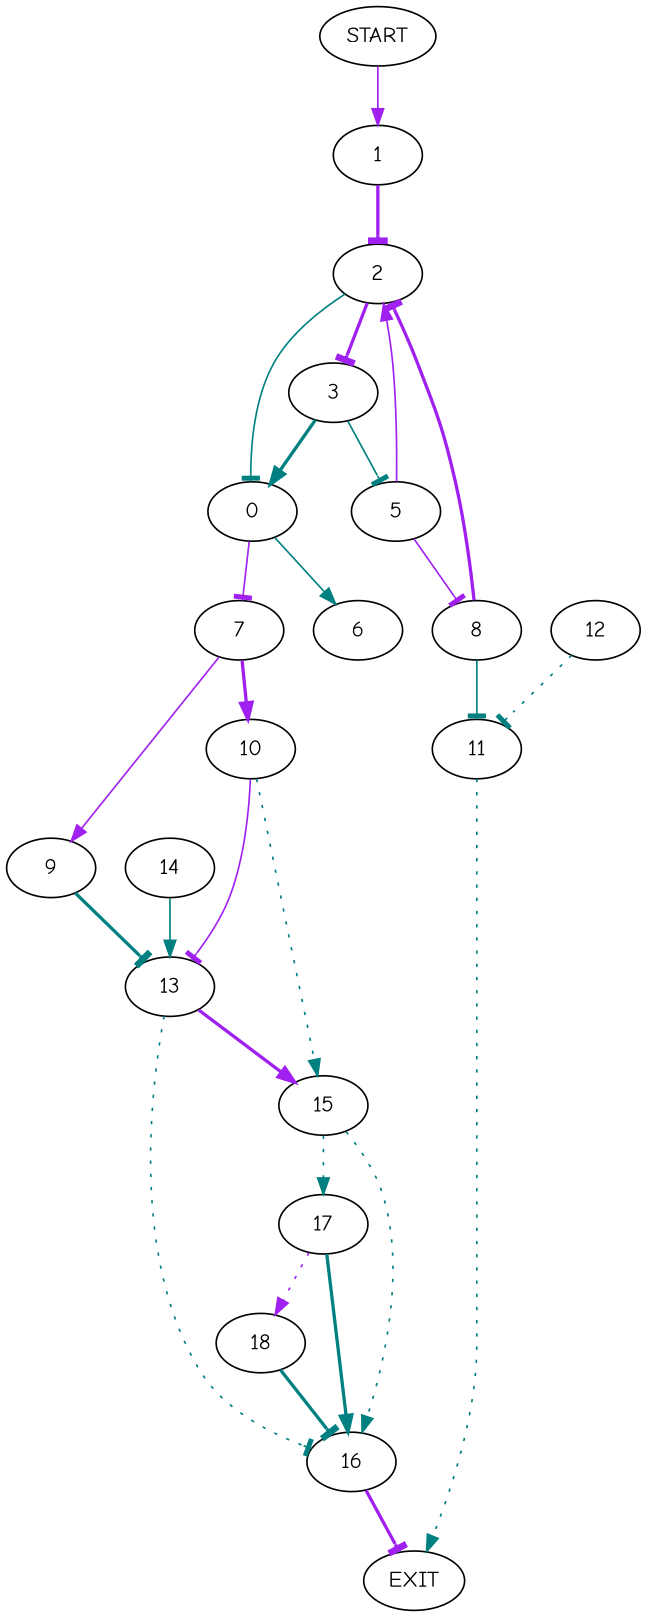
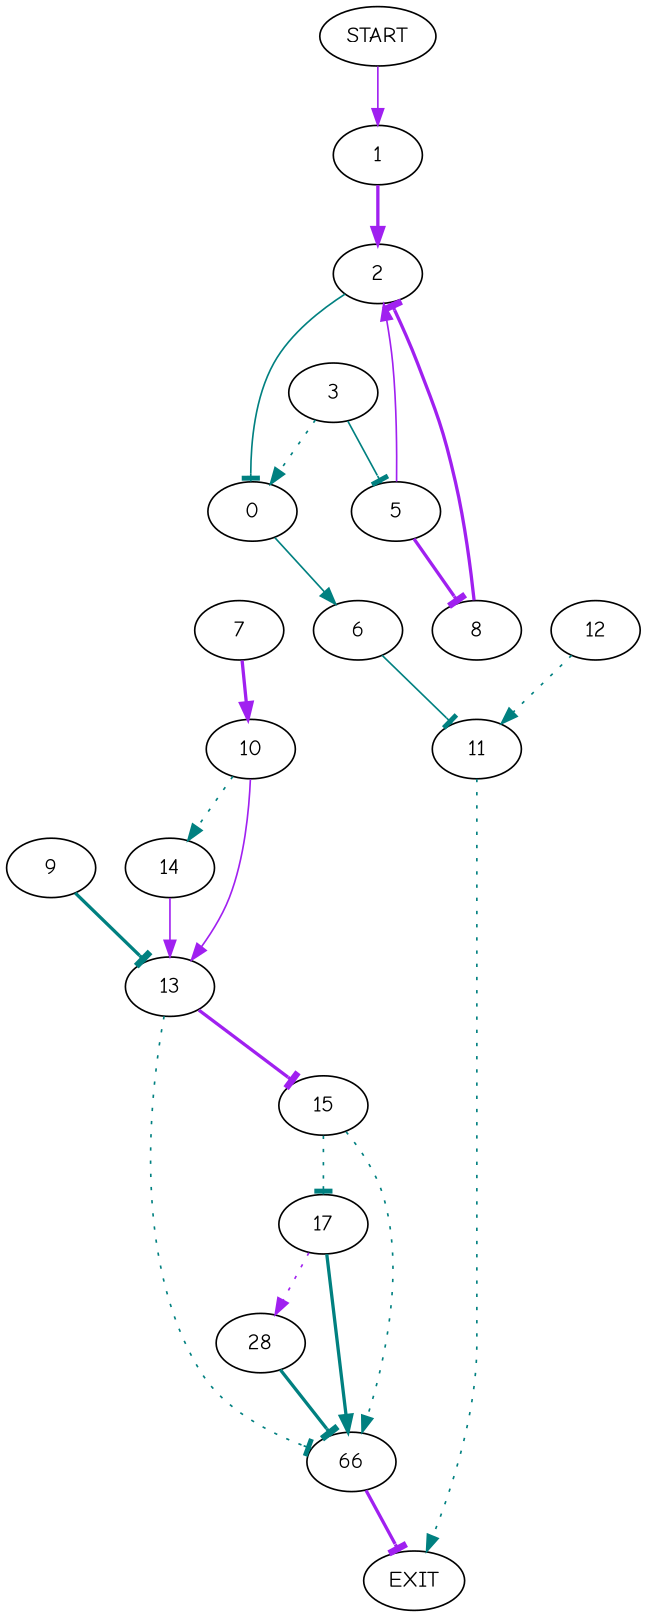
edge "1" -> "2": arrowhead tee -> normal
edge "2" -> "3": removed
edge "3" -> "0": style bold -> dotted
edge "0" -> "7": removed
edge "5" -> "8": style solid -> bold
edge "12" -> "11": arrowhead tee -> normal
edge "8" -> "11": now "6" -> "11"
edge "7" -> "9": removed
edge "10" -> "13": arrowhead tee -> normal
edge "14" -> "13": color teal -> purple
edge "10" -> "15": now "10" -> "14"
edge "13" -> "15": arrowhead normal -> tee
edge "15" -> "17": arrowhead normal -> tee
node "18": label "18" -> "28"
node "16": label "16" -> "66"
